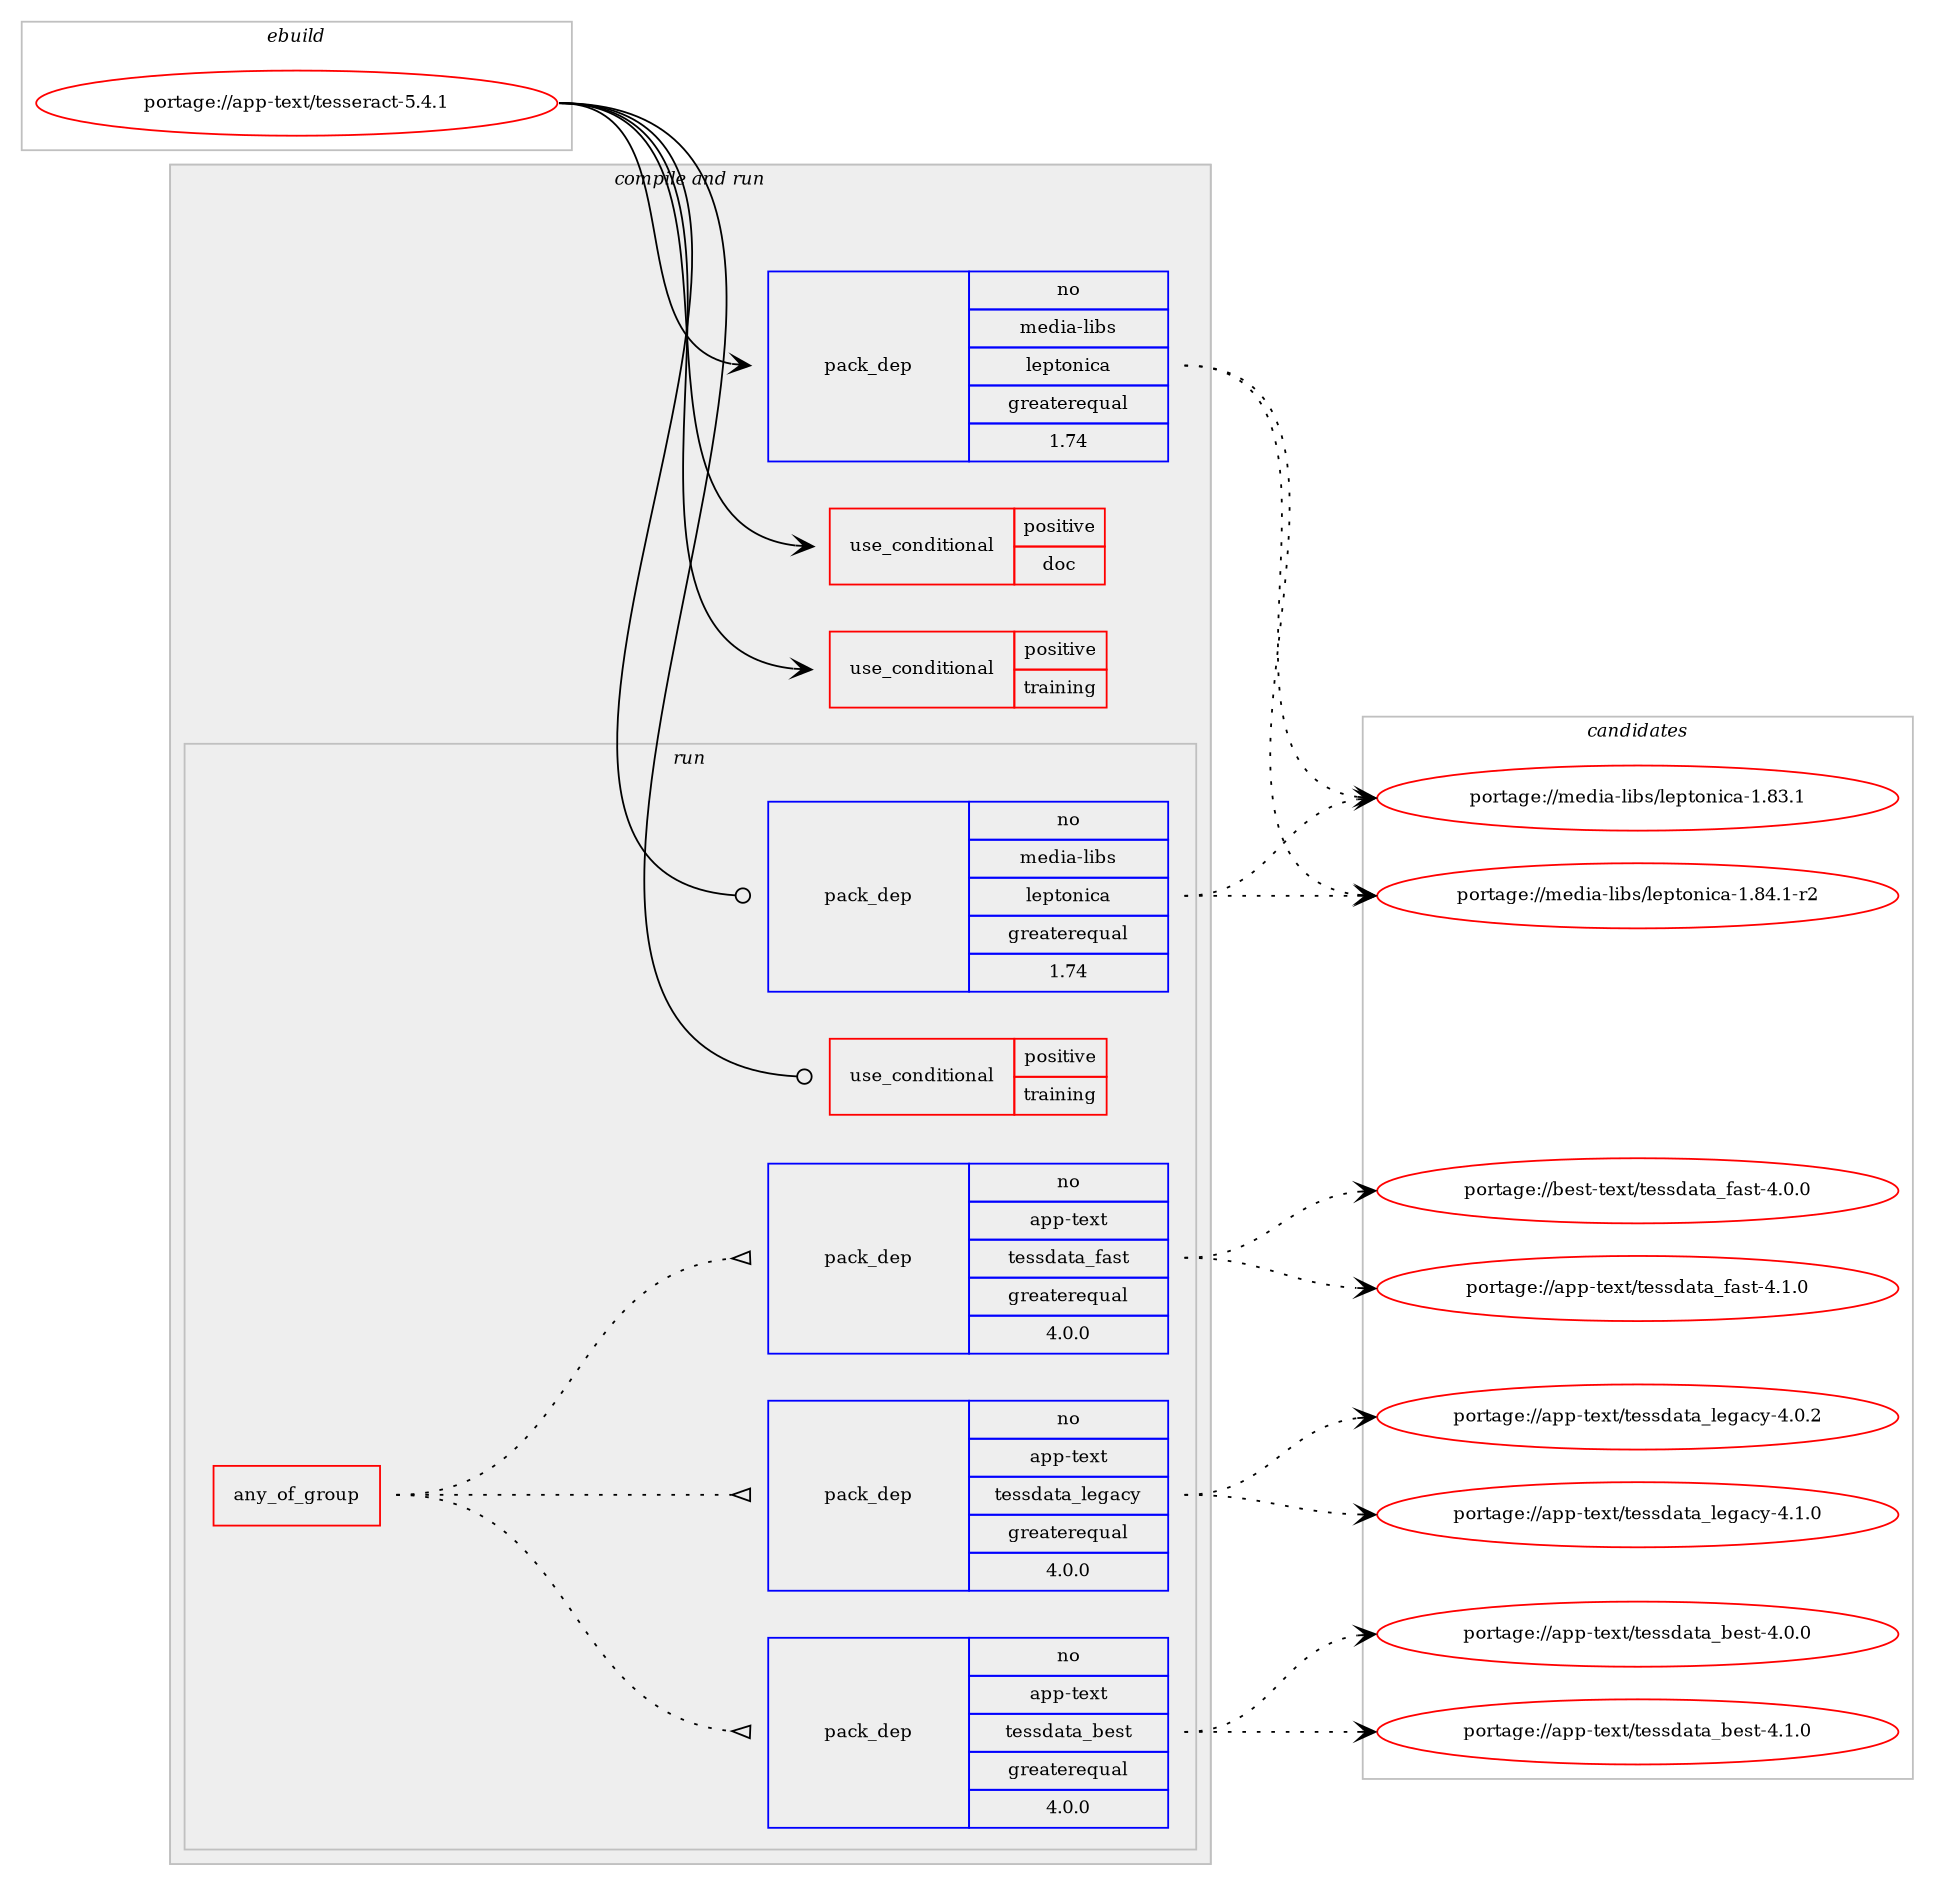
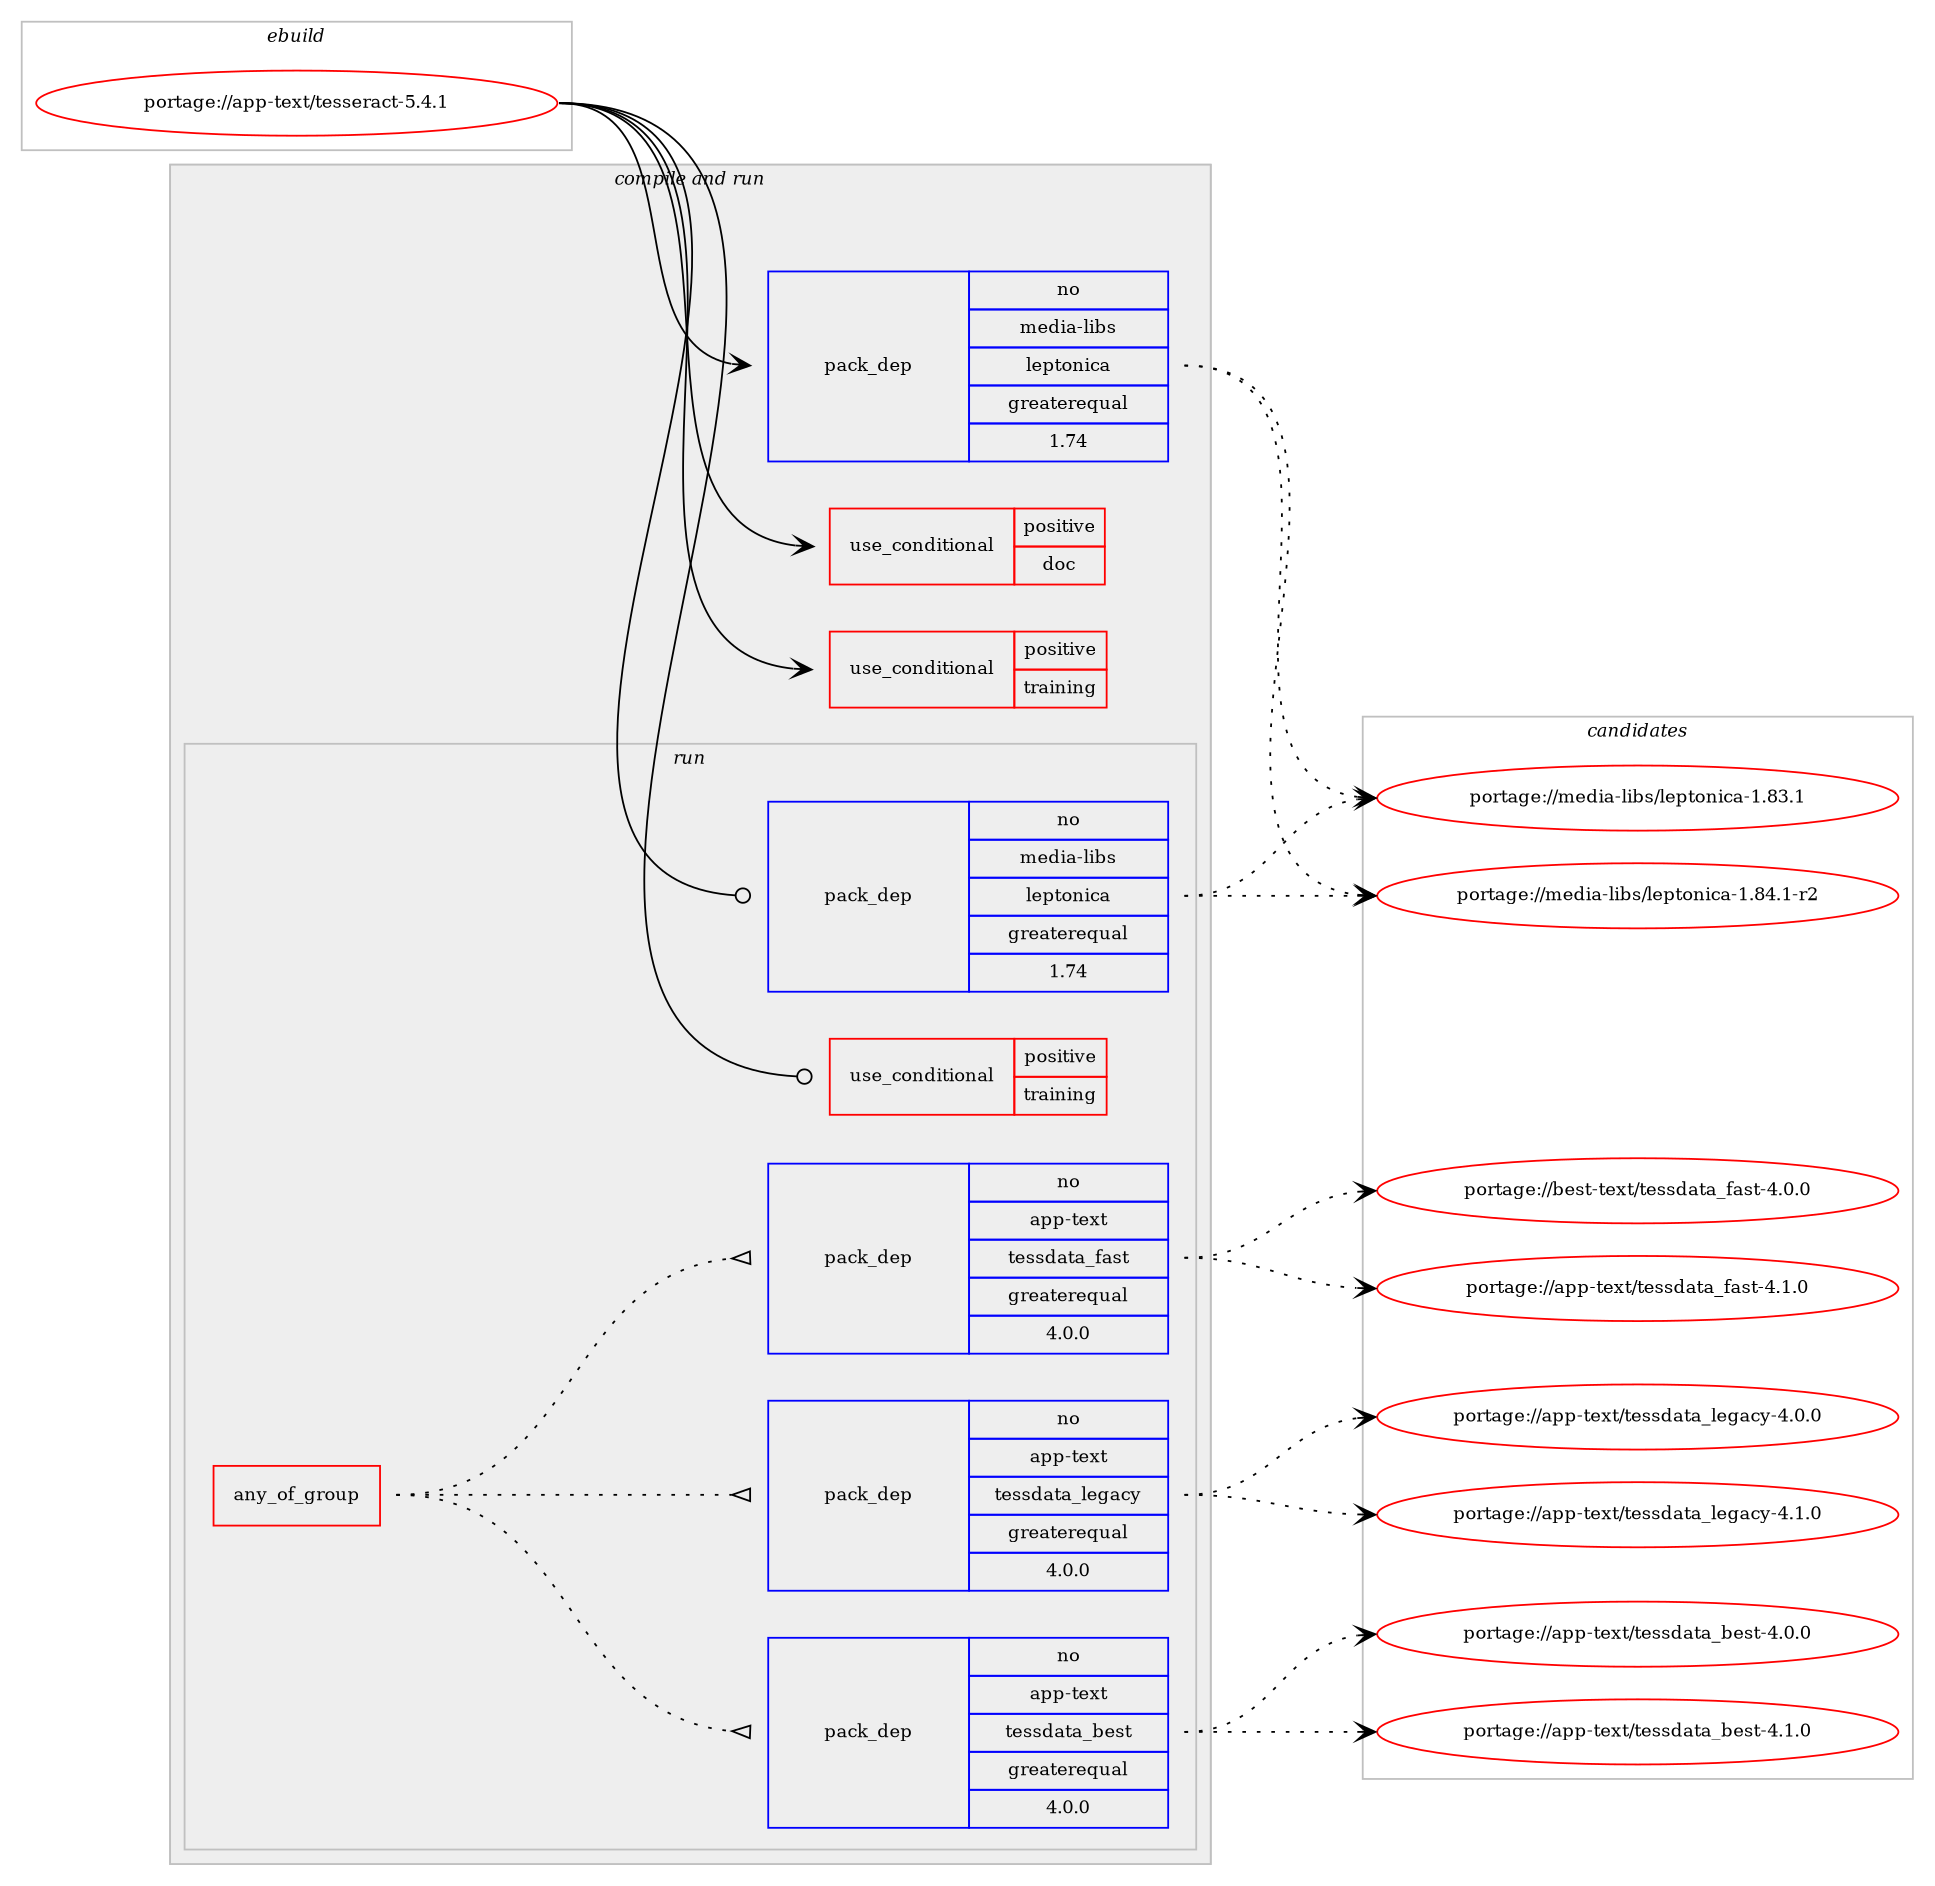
node "portage://app-text/tessdata_legacy-4.0.2": label "portage://app-text/tessdata_legacy-4.0.2" -> "portage://app-text/tessdata_legacy-4.0.0"
